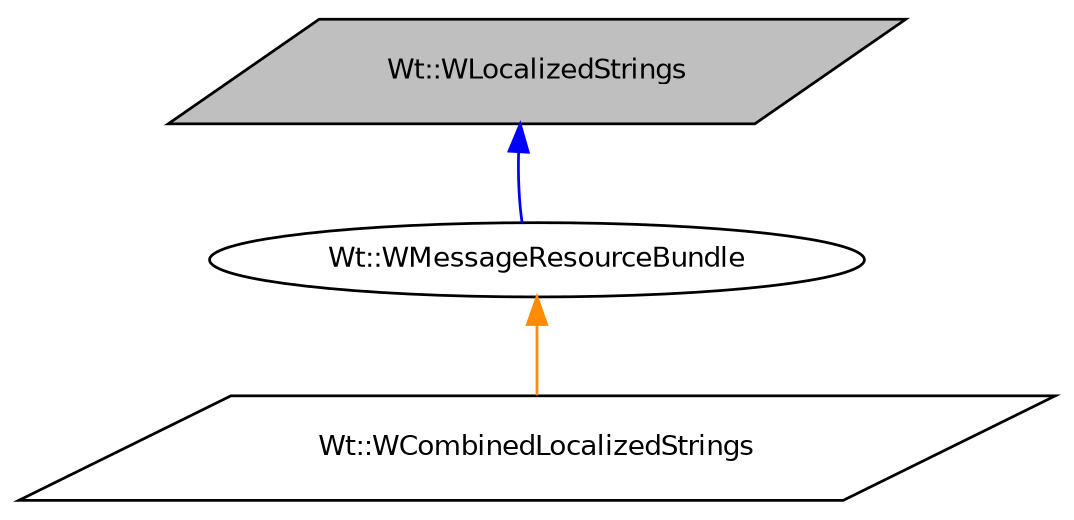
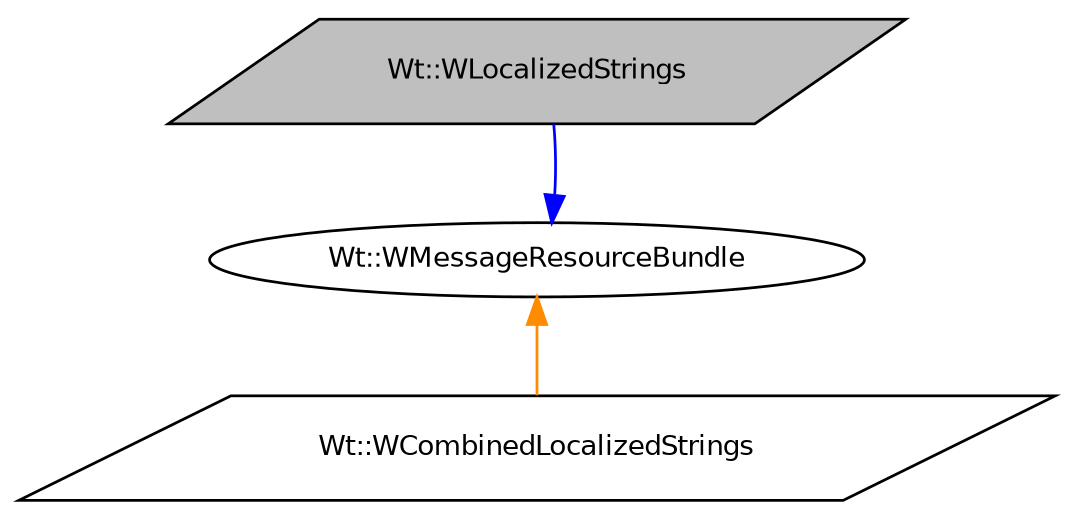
edge "Wt::WMessageResourceBundle" -> "Wt::WLocalizedStrings": reversed
